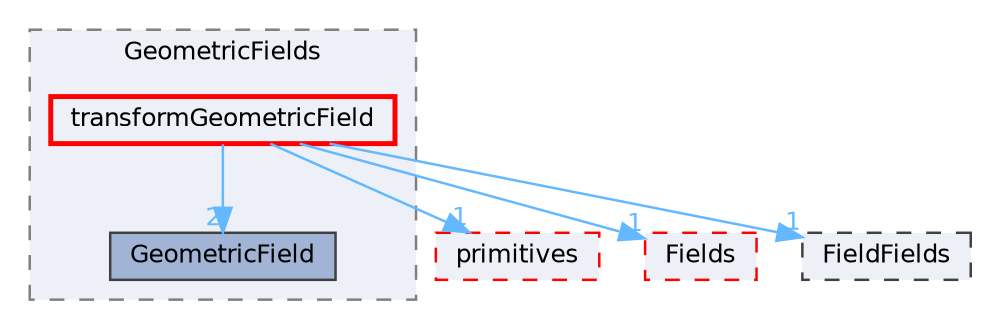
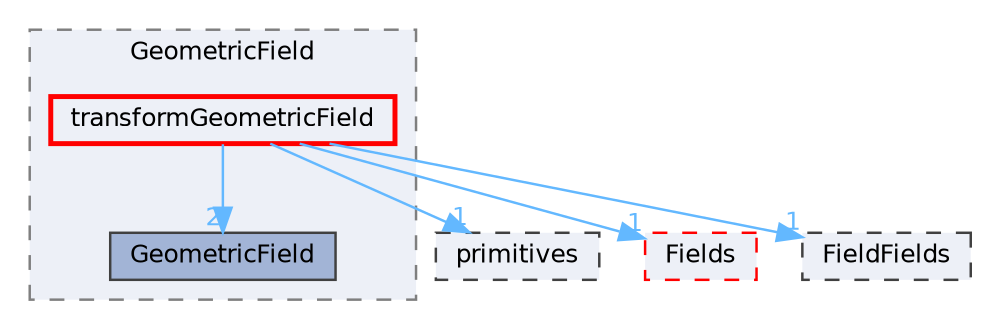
cluster "GeometricFields": label "GeometricFields" -> "GeometricField"
node "primitives": color red -> grey25
